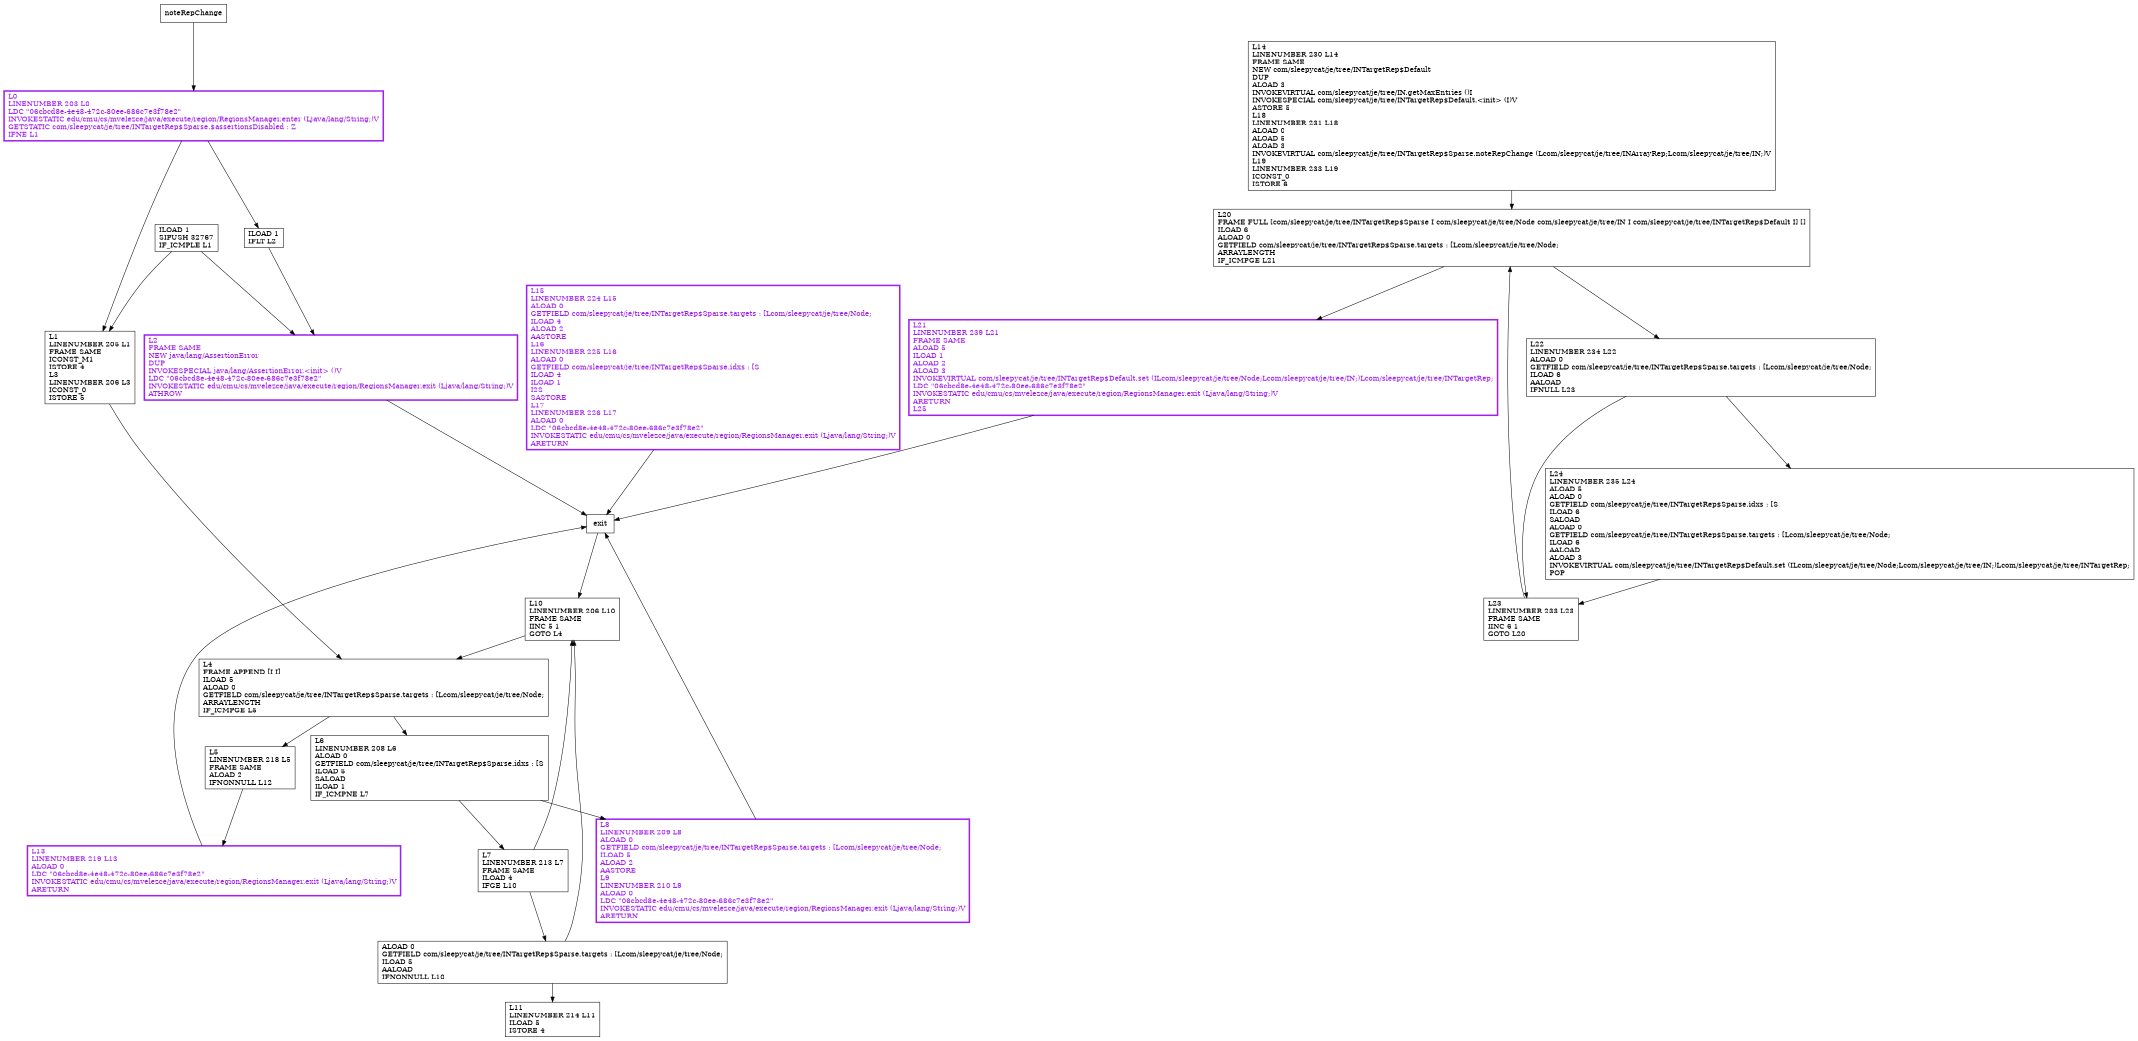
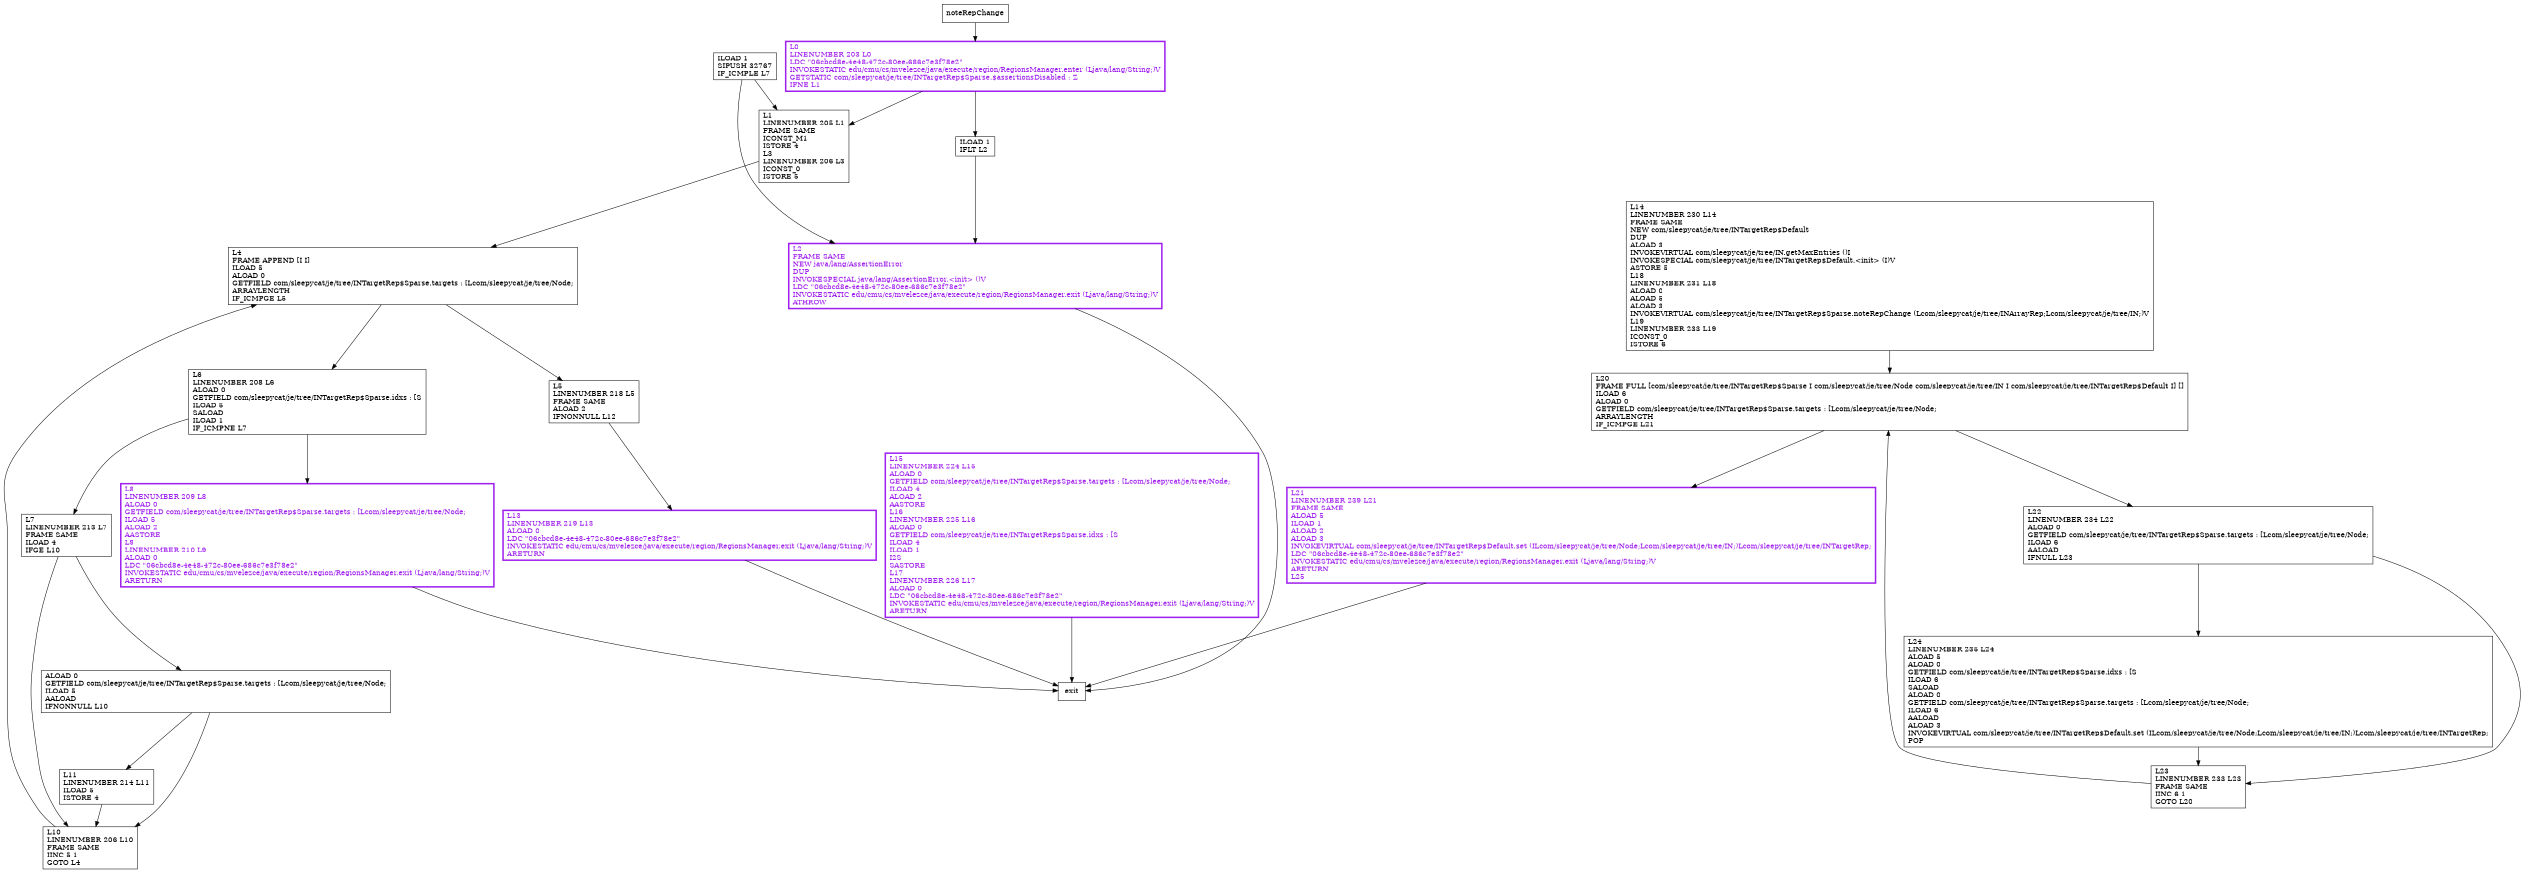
node "ILOAD 1 SIPUSH 32767 IF_ICMPLE L1": label "ILOAD 1 SIPUSH 32767 IF_ICMPLE L1" -> "ILOAD 1 SIPUSH 32767 IF_ICMPLE L7"
edge "exit" -> "L10 LINENUMBER 206 L10 FRAME SAME IINC 5 1 GOTO L4": now "L11 LINENUMBER 214 L11 ILOAD 5 ISTORE 4" -> "L10 LINENUMBER 206 L10 FRAME SAME IINC 5 1 GOTO L4"
